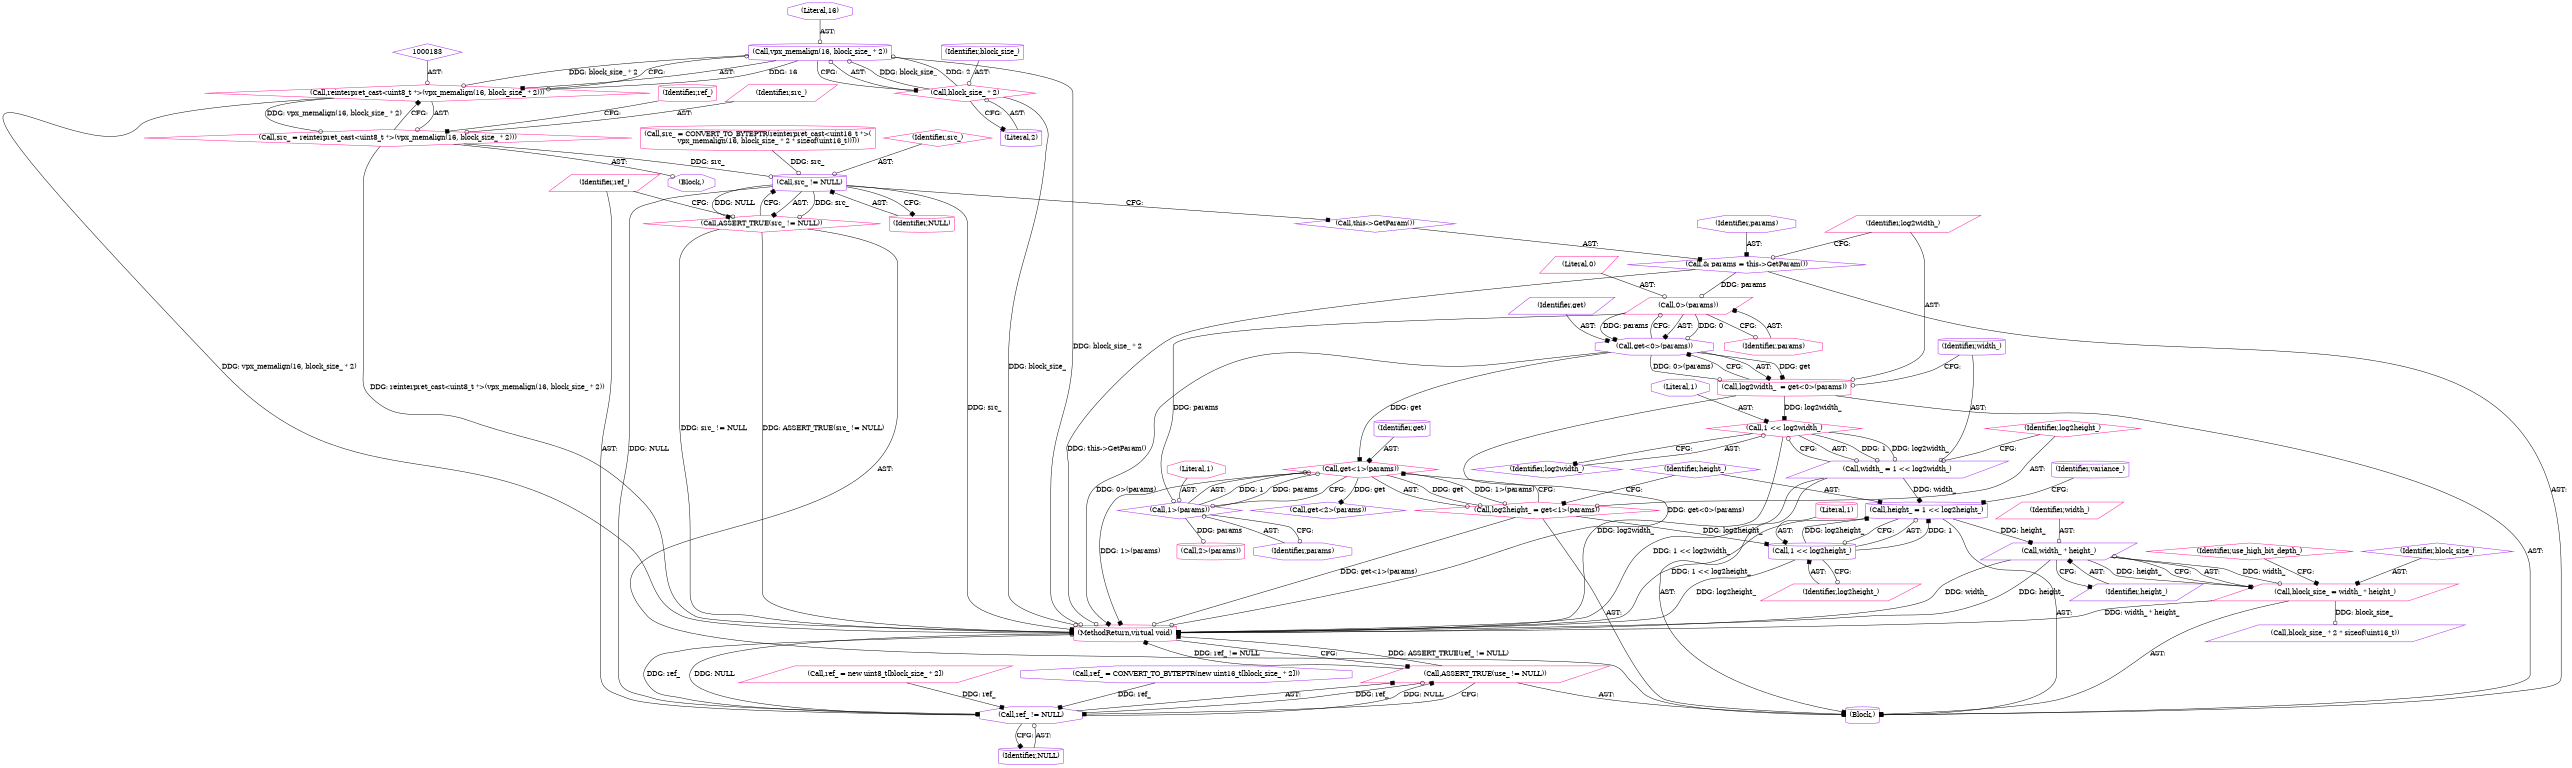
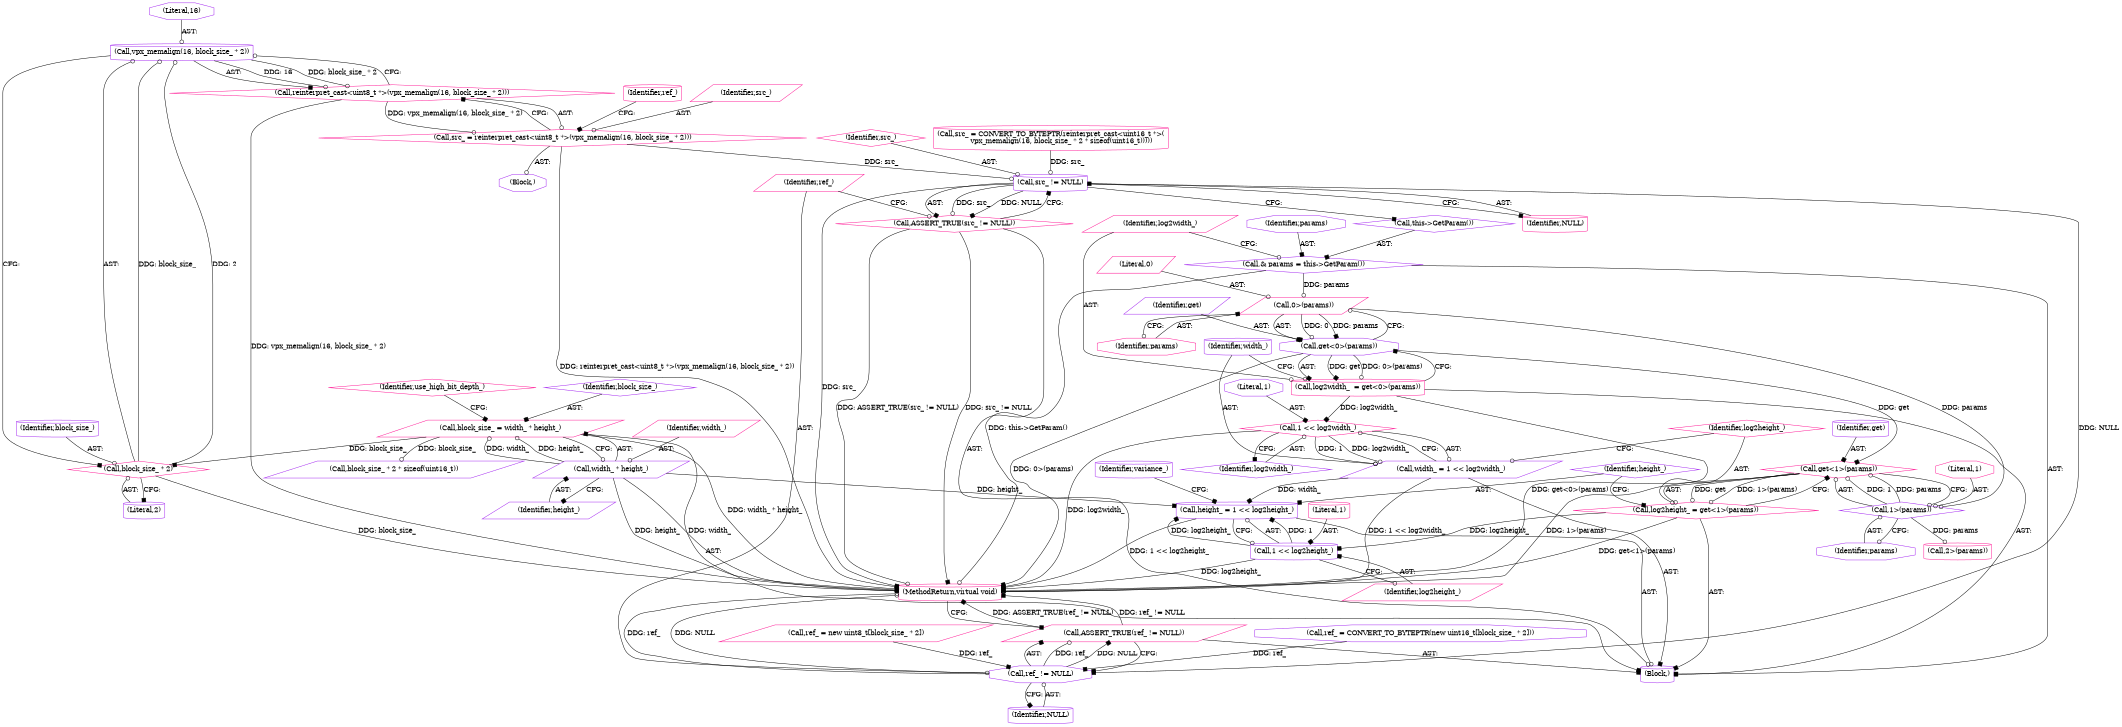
node "1000183": removed
edge "(Call,vpx_memalign(16, block_size_ * 2))" -> "(MethodReturn,virtual void)": removed, label "DDG: block_size_ * 2"
edge "(Call,block_size_ = width_ * height_)" -> "(Call,block_size_ * 2)": added, label "DDG: block_size_"
node "(Call,get<2>(params))": removed
edge "(Call,height_ = 1 << log2height_)" -> "(Call,width_ * height_)": reversed
node "(Call,ASSERT_TRUE(use_ != NULL))": label "(Call,ASSERT_TRUE(use_ != NULL))" -> "(Call,ASSERT_TRUE(ref_ != NULL))"
